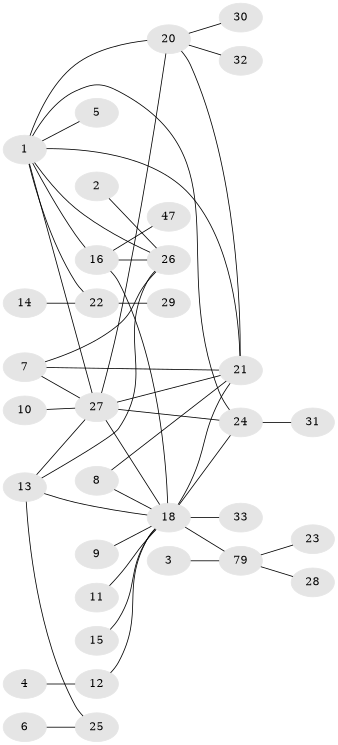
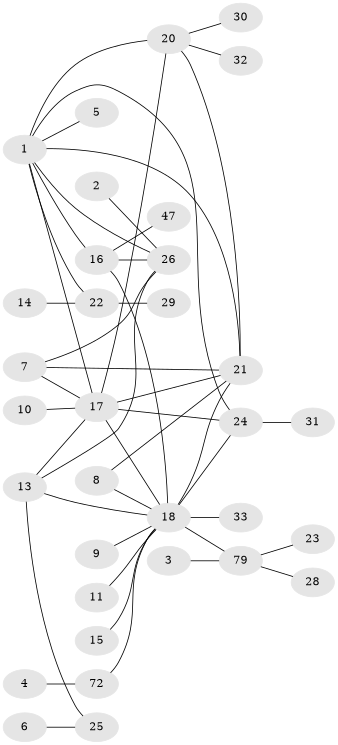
node "27": label "27" -> "17"
node "12": label "12" -> "72"
